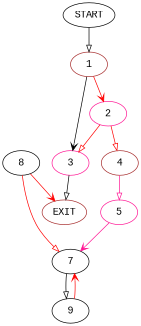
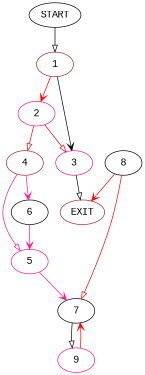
node "6": added
node "9": color black -> deeppink
